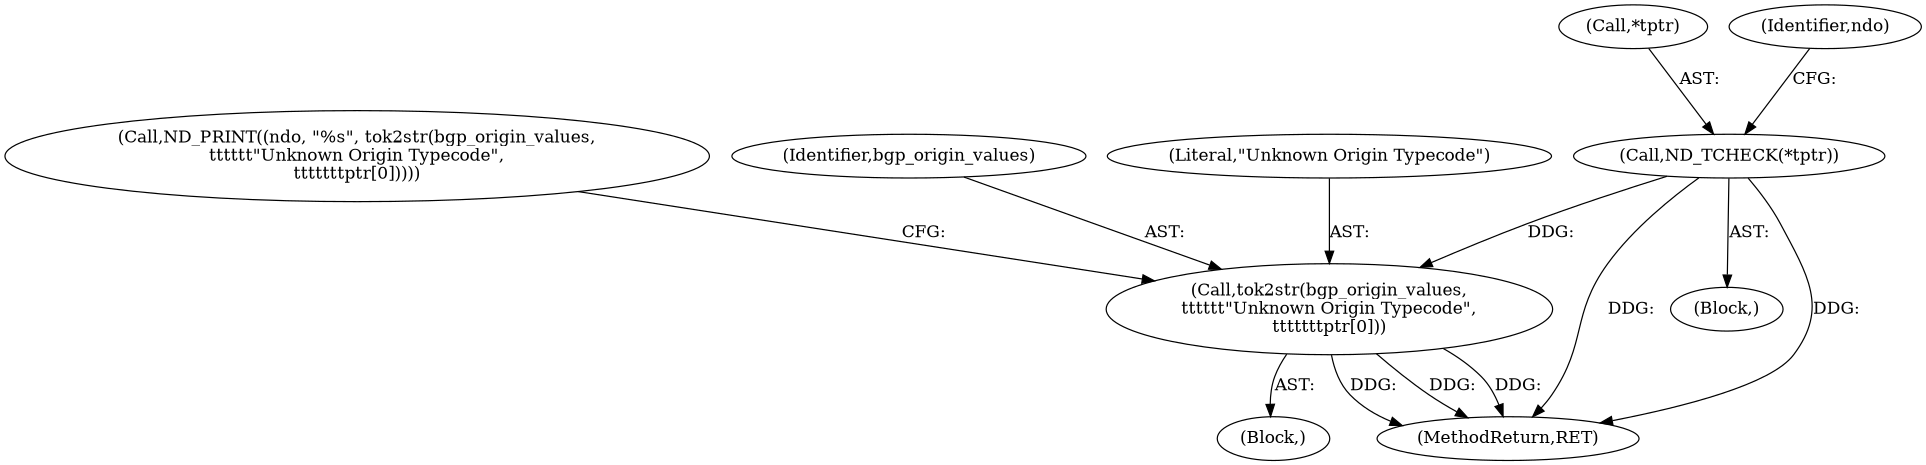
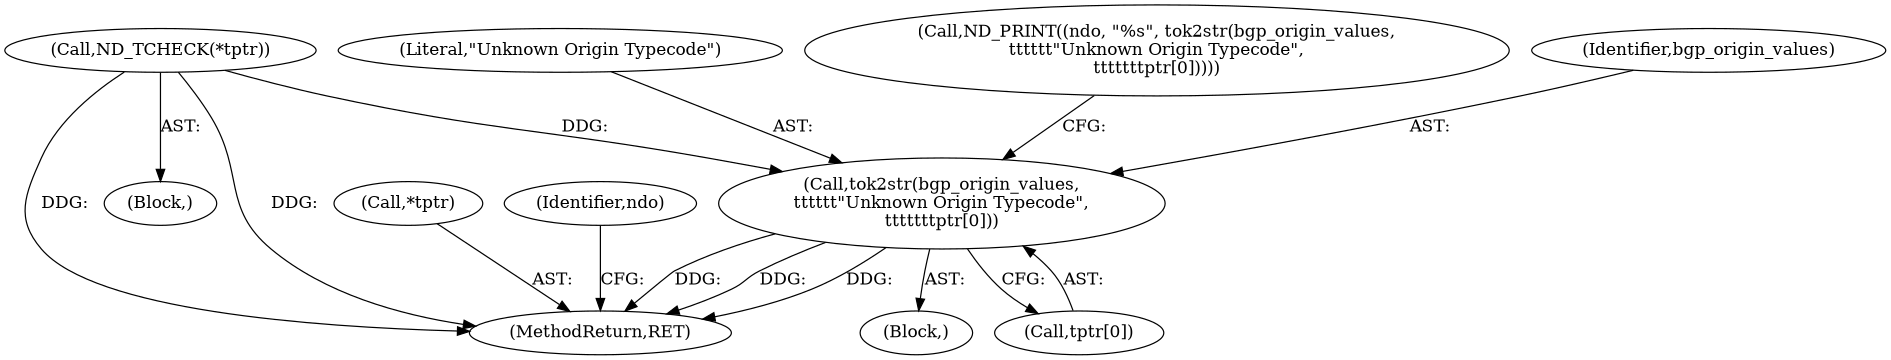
edge "(Call,*tptr)" -> "(Call,ND_TCHECK(*tptr))": now "(Call,*tptr)" -> "(MethodReturn,RET)"
edge "(Identifier,ndo)" -> "(Call,ND_TCHECK(*tptr))": now "(Identifier,ndo)" -> "(MethodReturn,RET)"
node "(Call,tptr[0])": added
